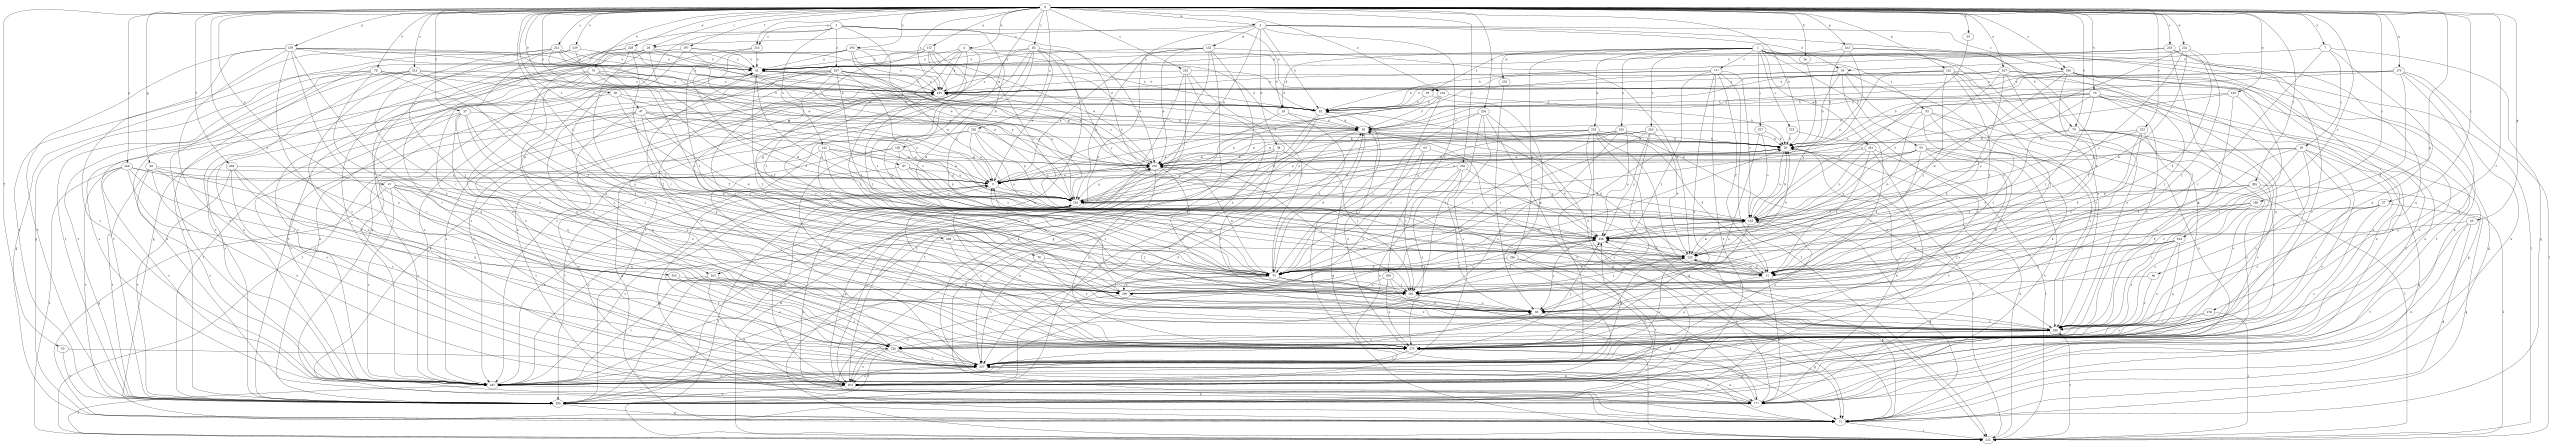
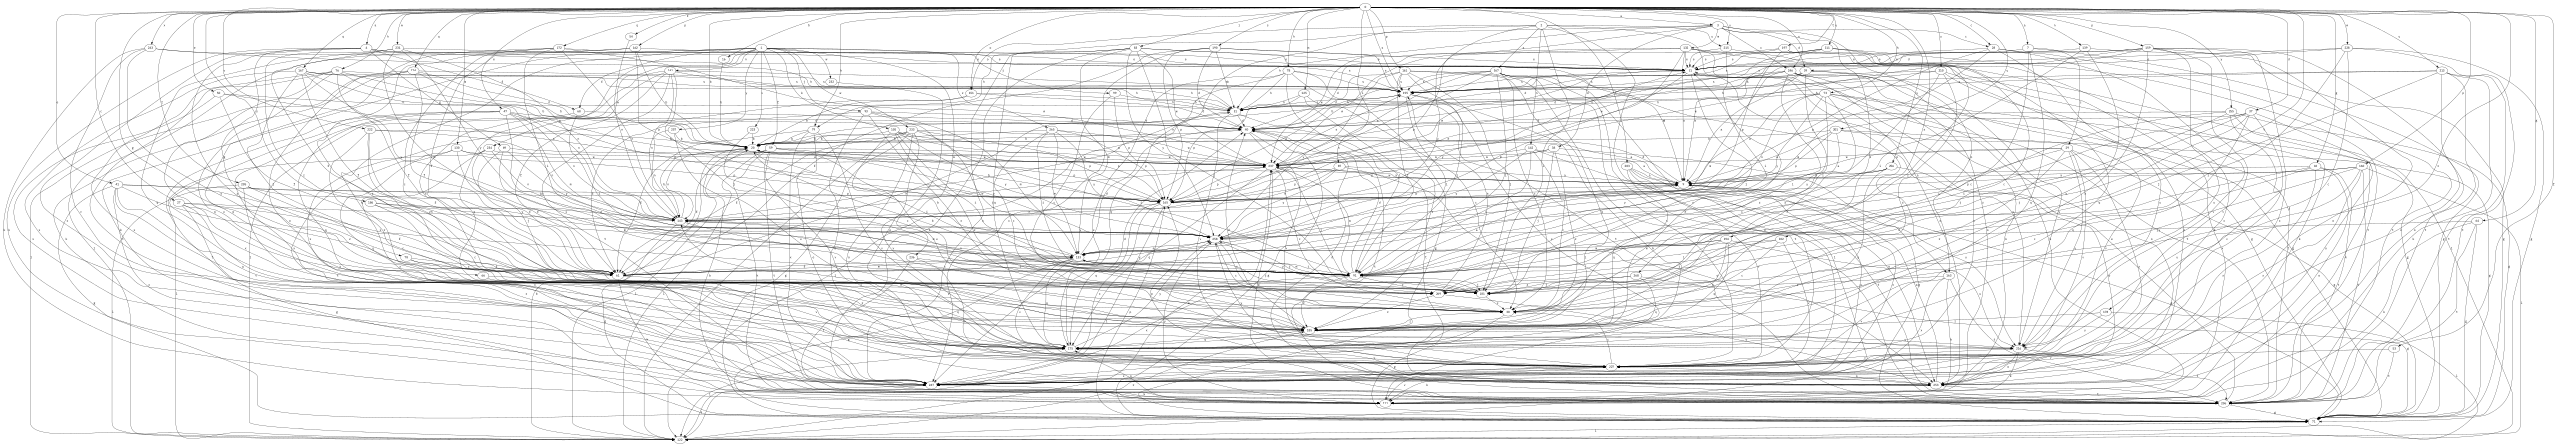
edge "4" -> "69": added, label "g"
node "262": removed
